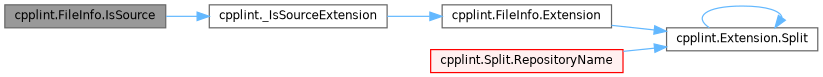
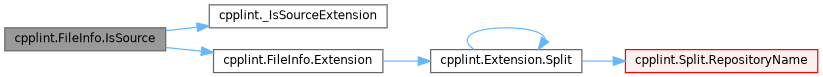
edge "cpplint._IsSourceExtension" -> "cpplint.FileInfo.Extension": now "cpplint.FileInfo.IsSource" -> "cpplint.FileInfo.Extension"
edge "cpplint.Split.RepositoryName" -> "cpplint.Extension.Split": reversed
